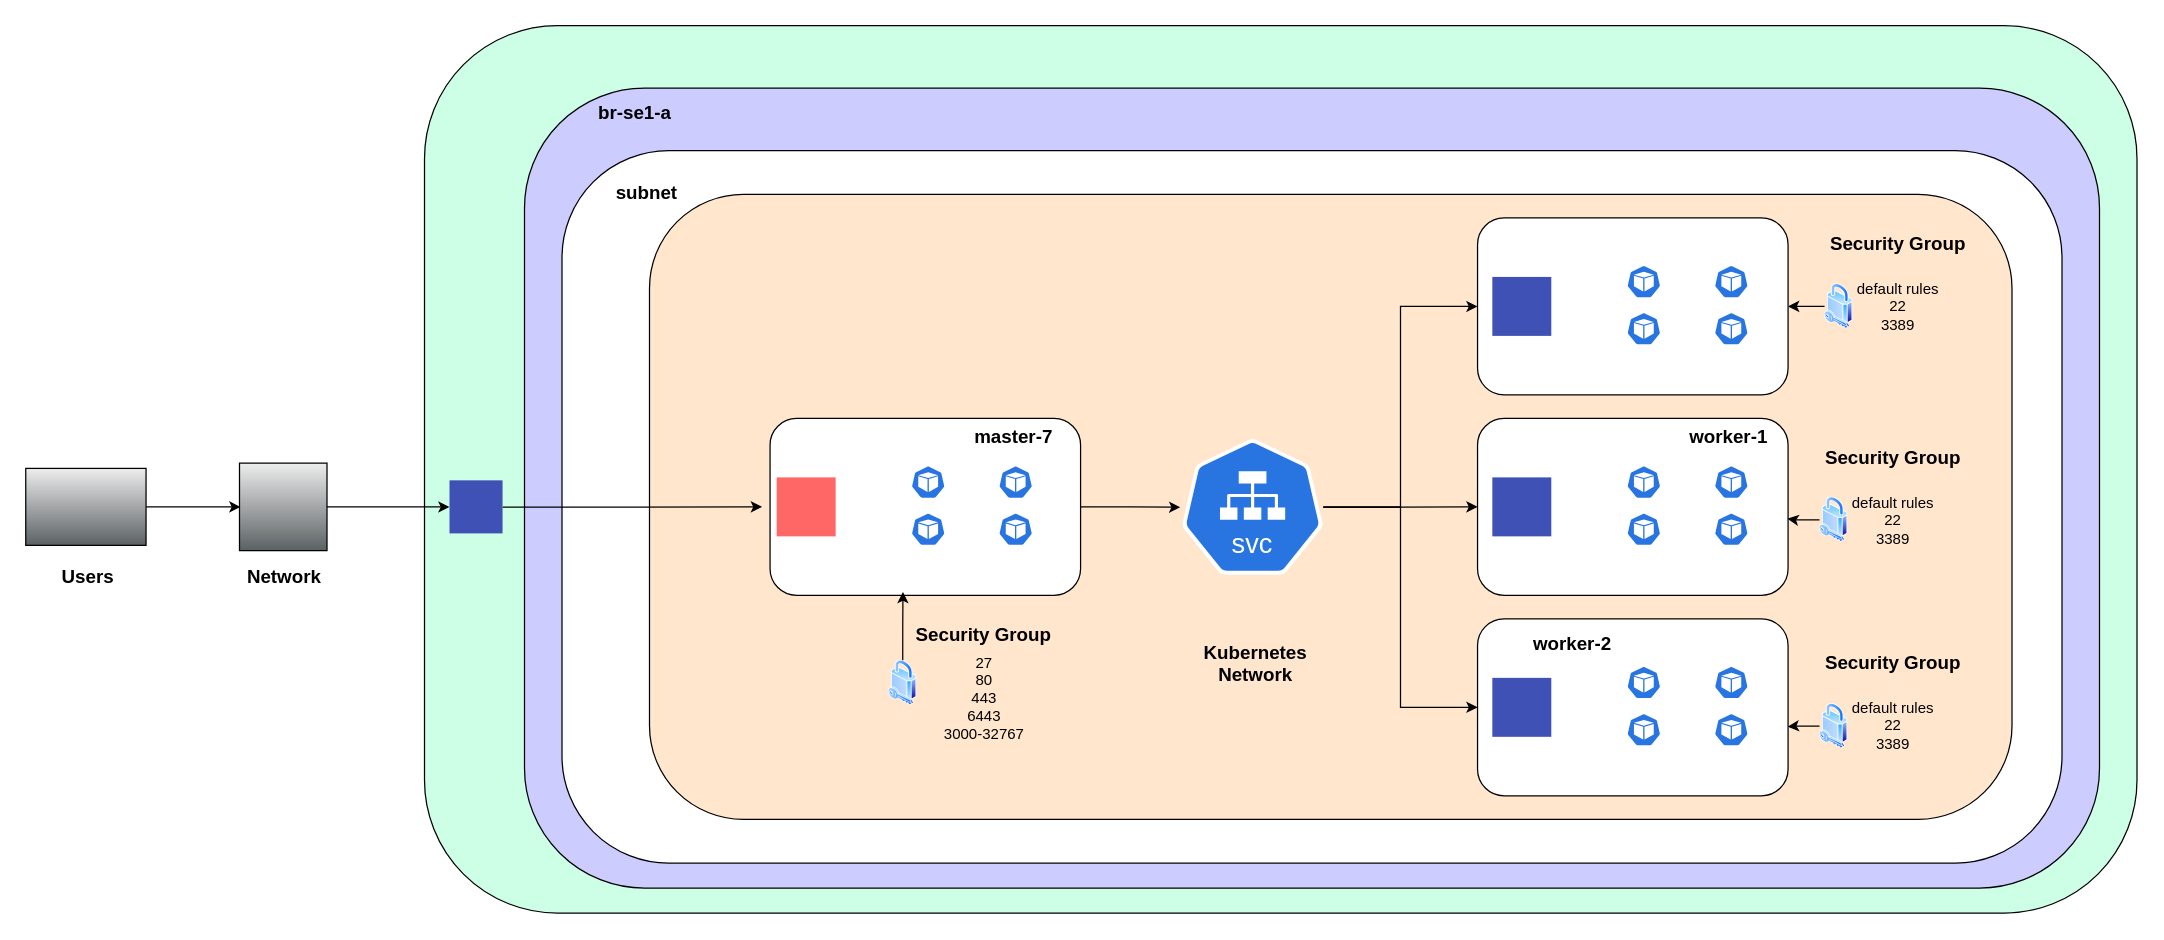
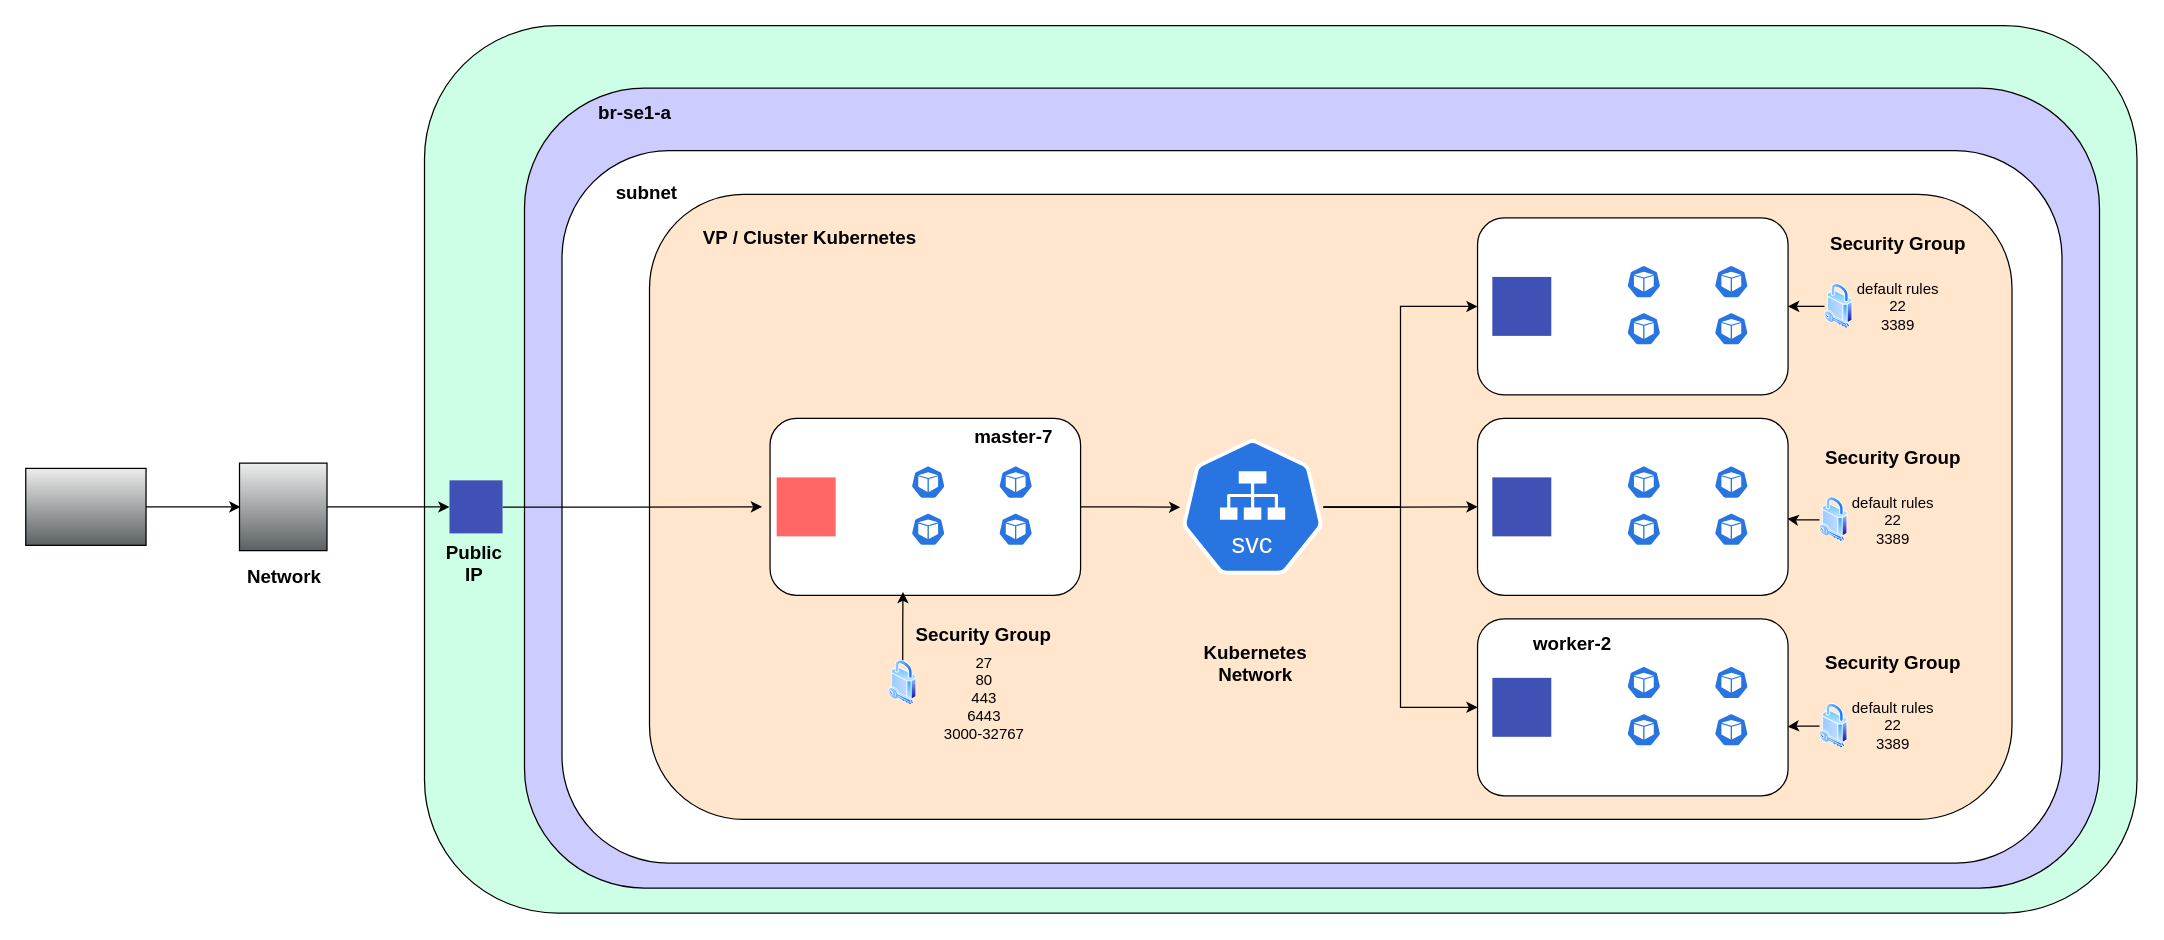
node "VP / Cluster Kubernetes": added
node "worker-1": removed
node "Public IP": added
node "Users": removed
